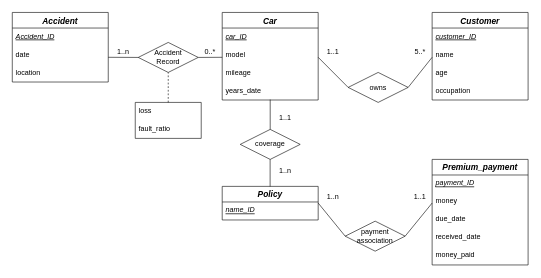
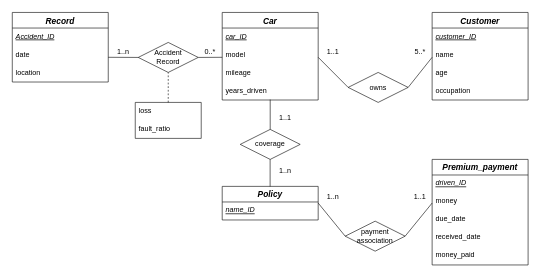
node "Accident": label "Accident" -> "Record"
node "years_date": label "years_date" -> "years_driven"
node "payment_ID": label "payment_ID" -> "driven_ID"
